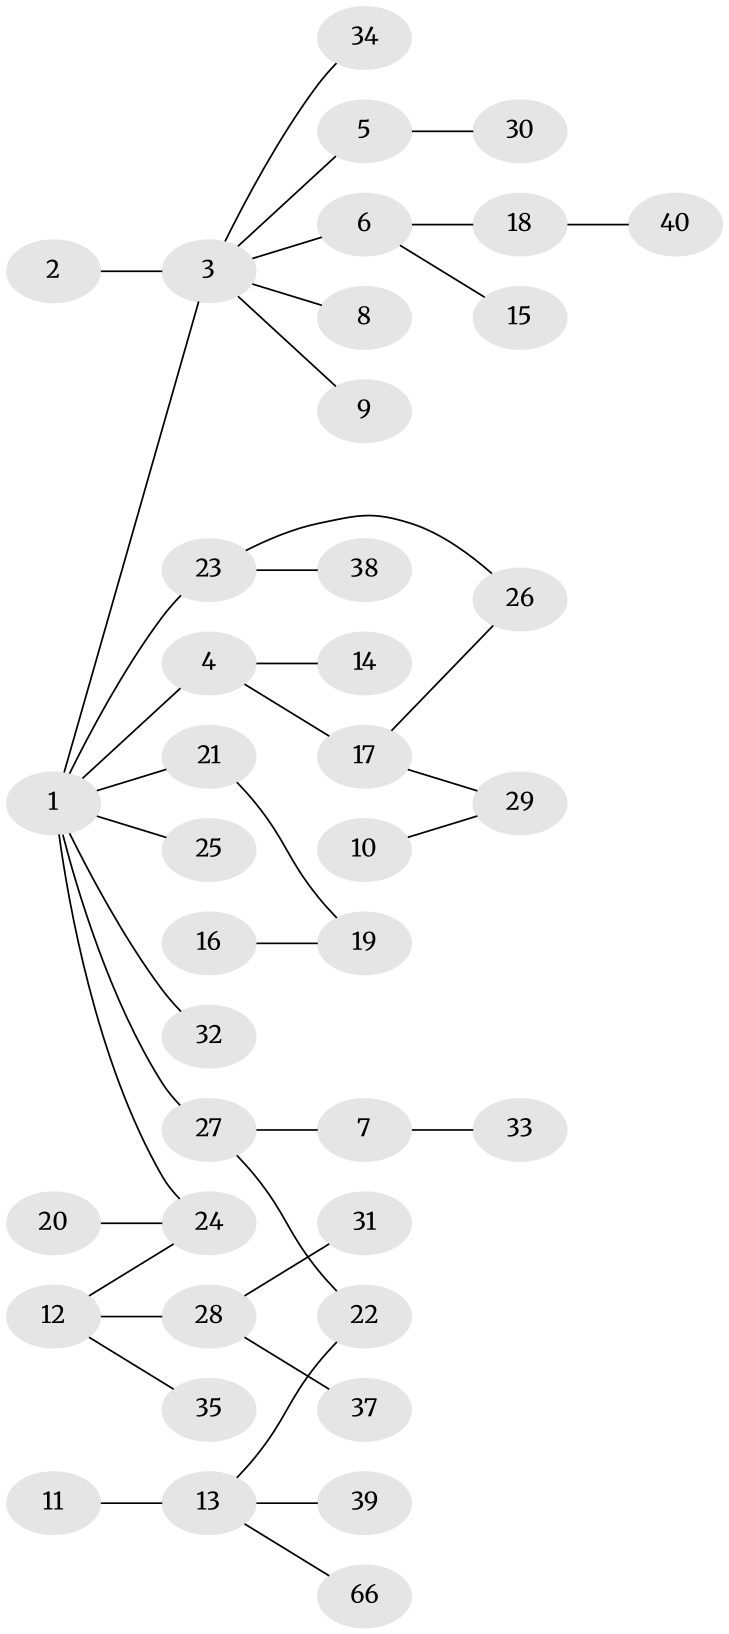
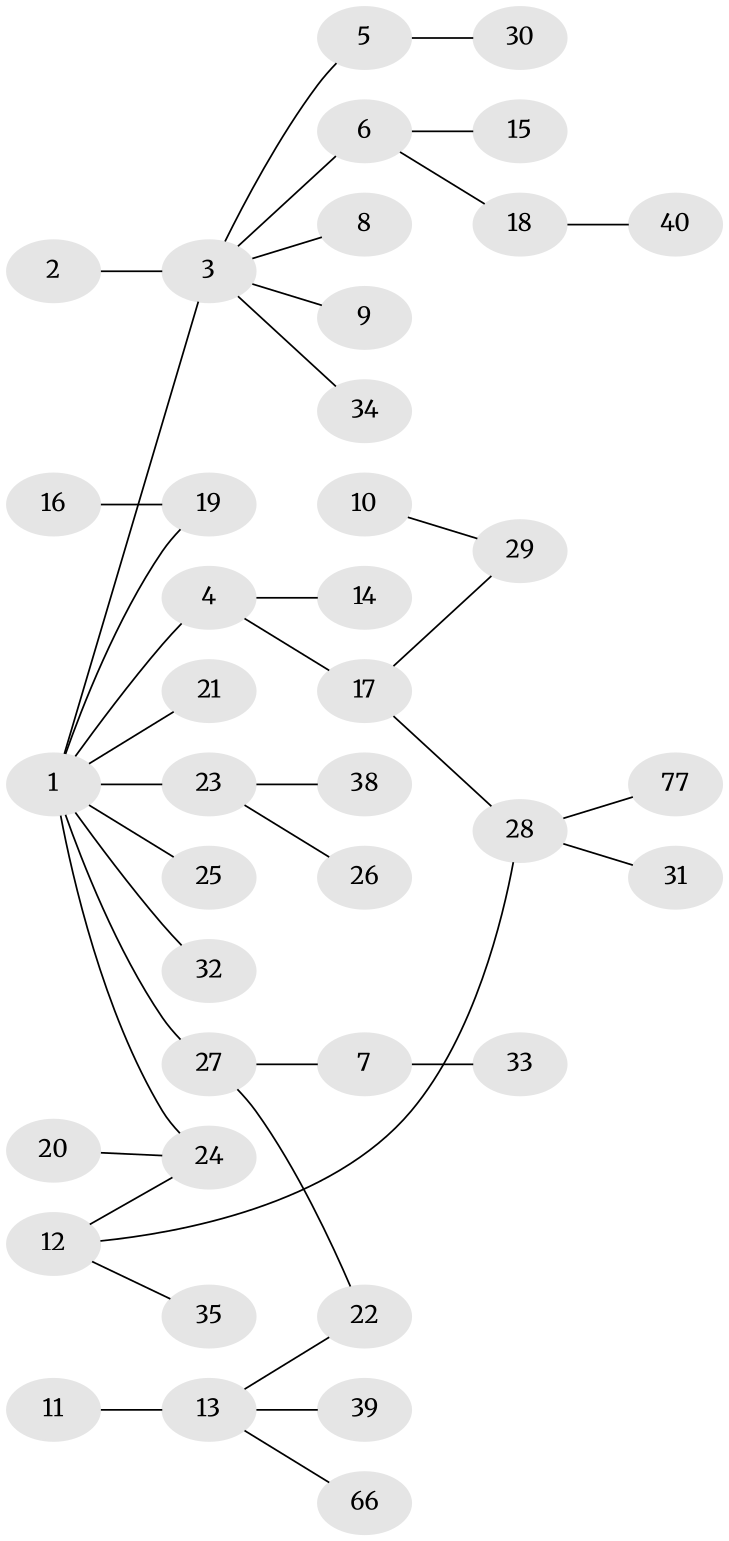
edge "26" -- "17": now "28" -- "17"
edge "21" -- "19": now "1" -- "19"
node "37": label "37" -> "77"
